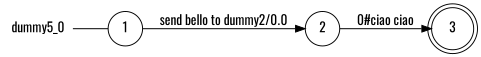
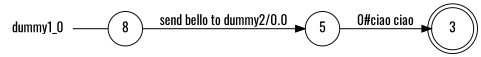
node "dummy5_0": label "dummy5_0" -> "dummy1_0"
node "1": label "1" -> "8"
node "2": label "2" -> "5"
